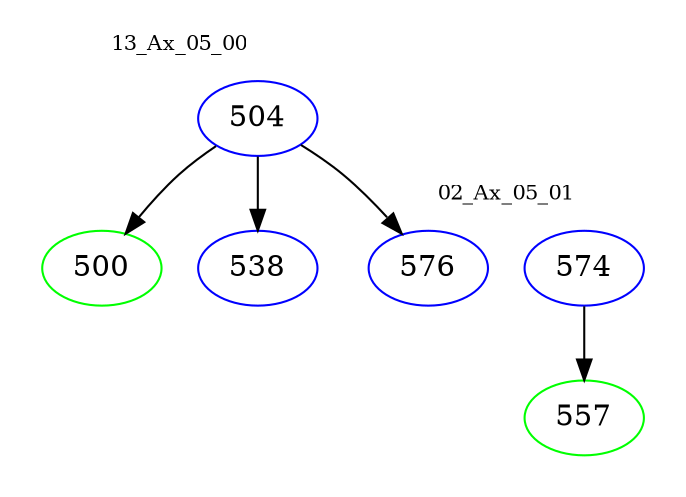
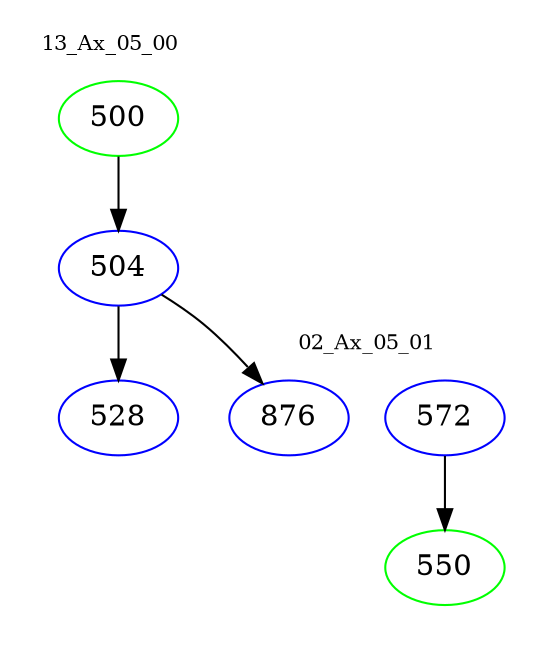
edge "504" -> "500": reversed
node "538": label "538" -> "528"
node "576": label "576" -> "876"
node "574": label "574" -> "572"
node "557": label "557" -> "550"
